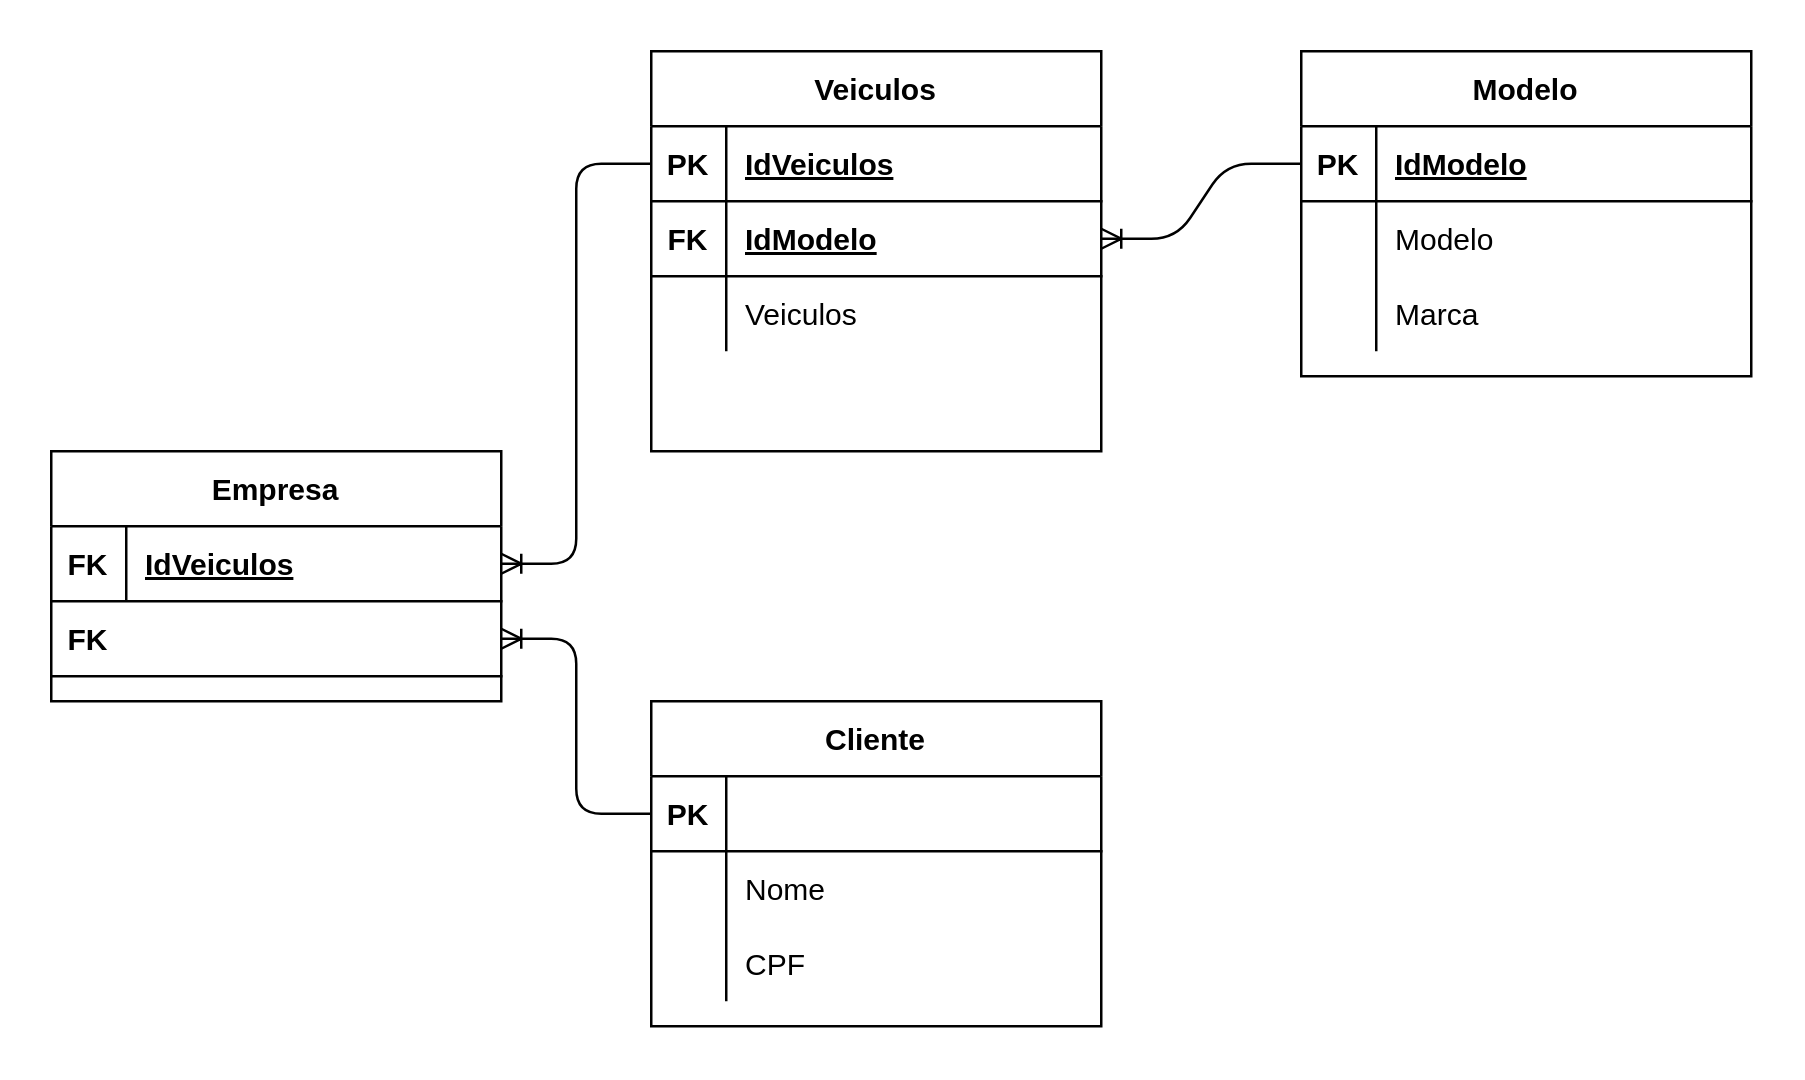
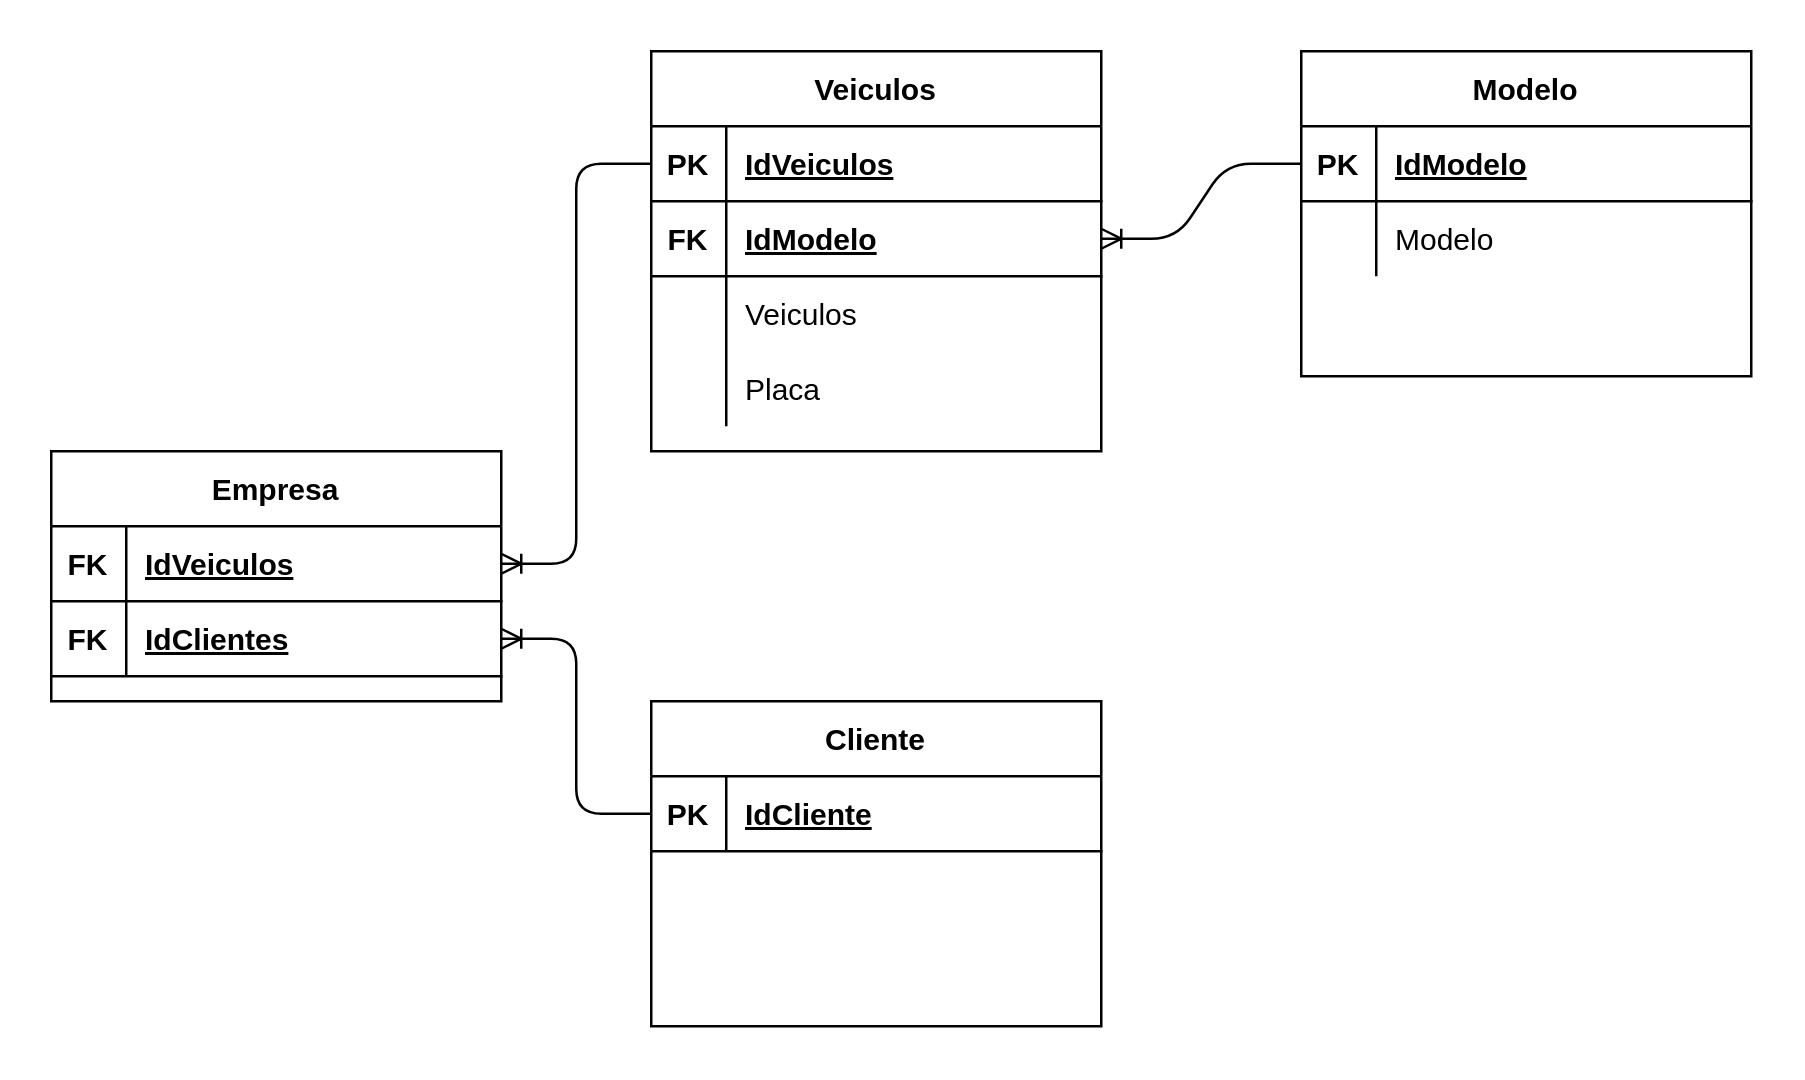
node "Marca": removed
node "Placa": added
node "IdClientes": added
node "IdCliente": added
node "Nome": removed
node "CPF": removed
